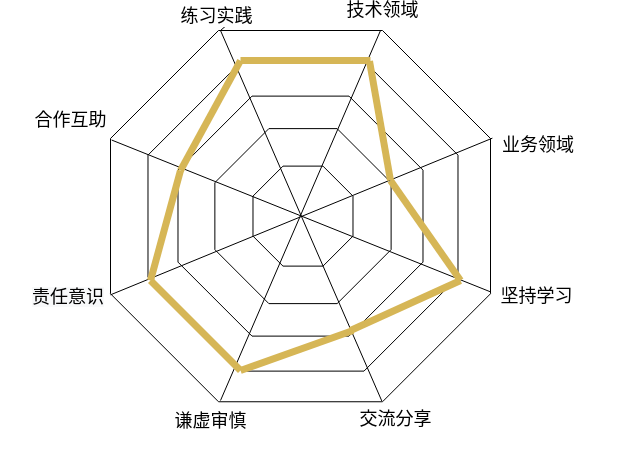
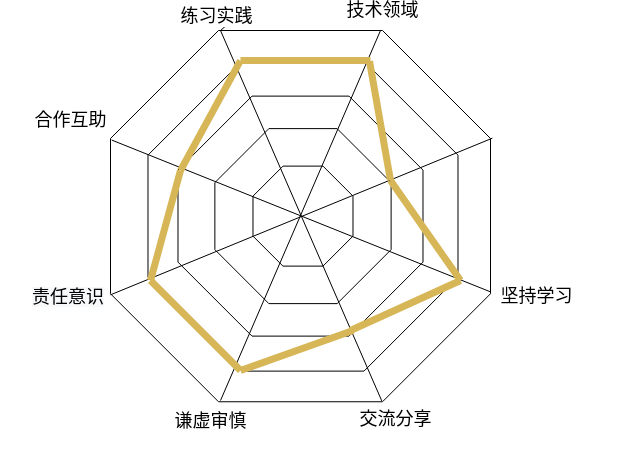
node "业务领域": removed
